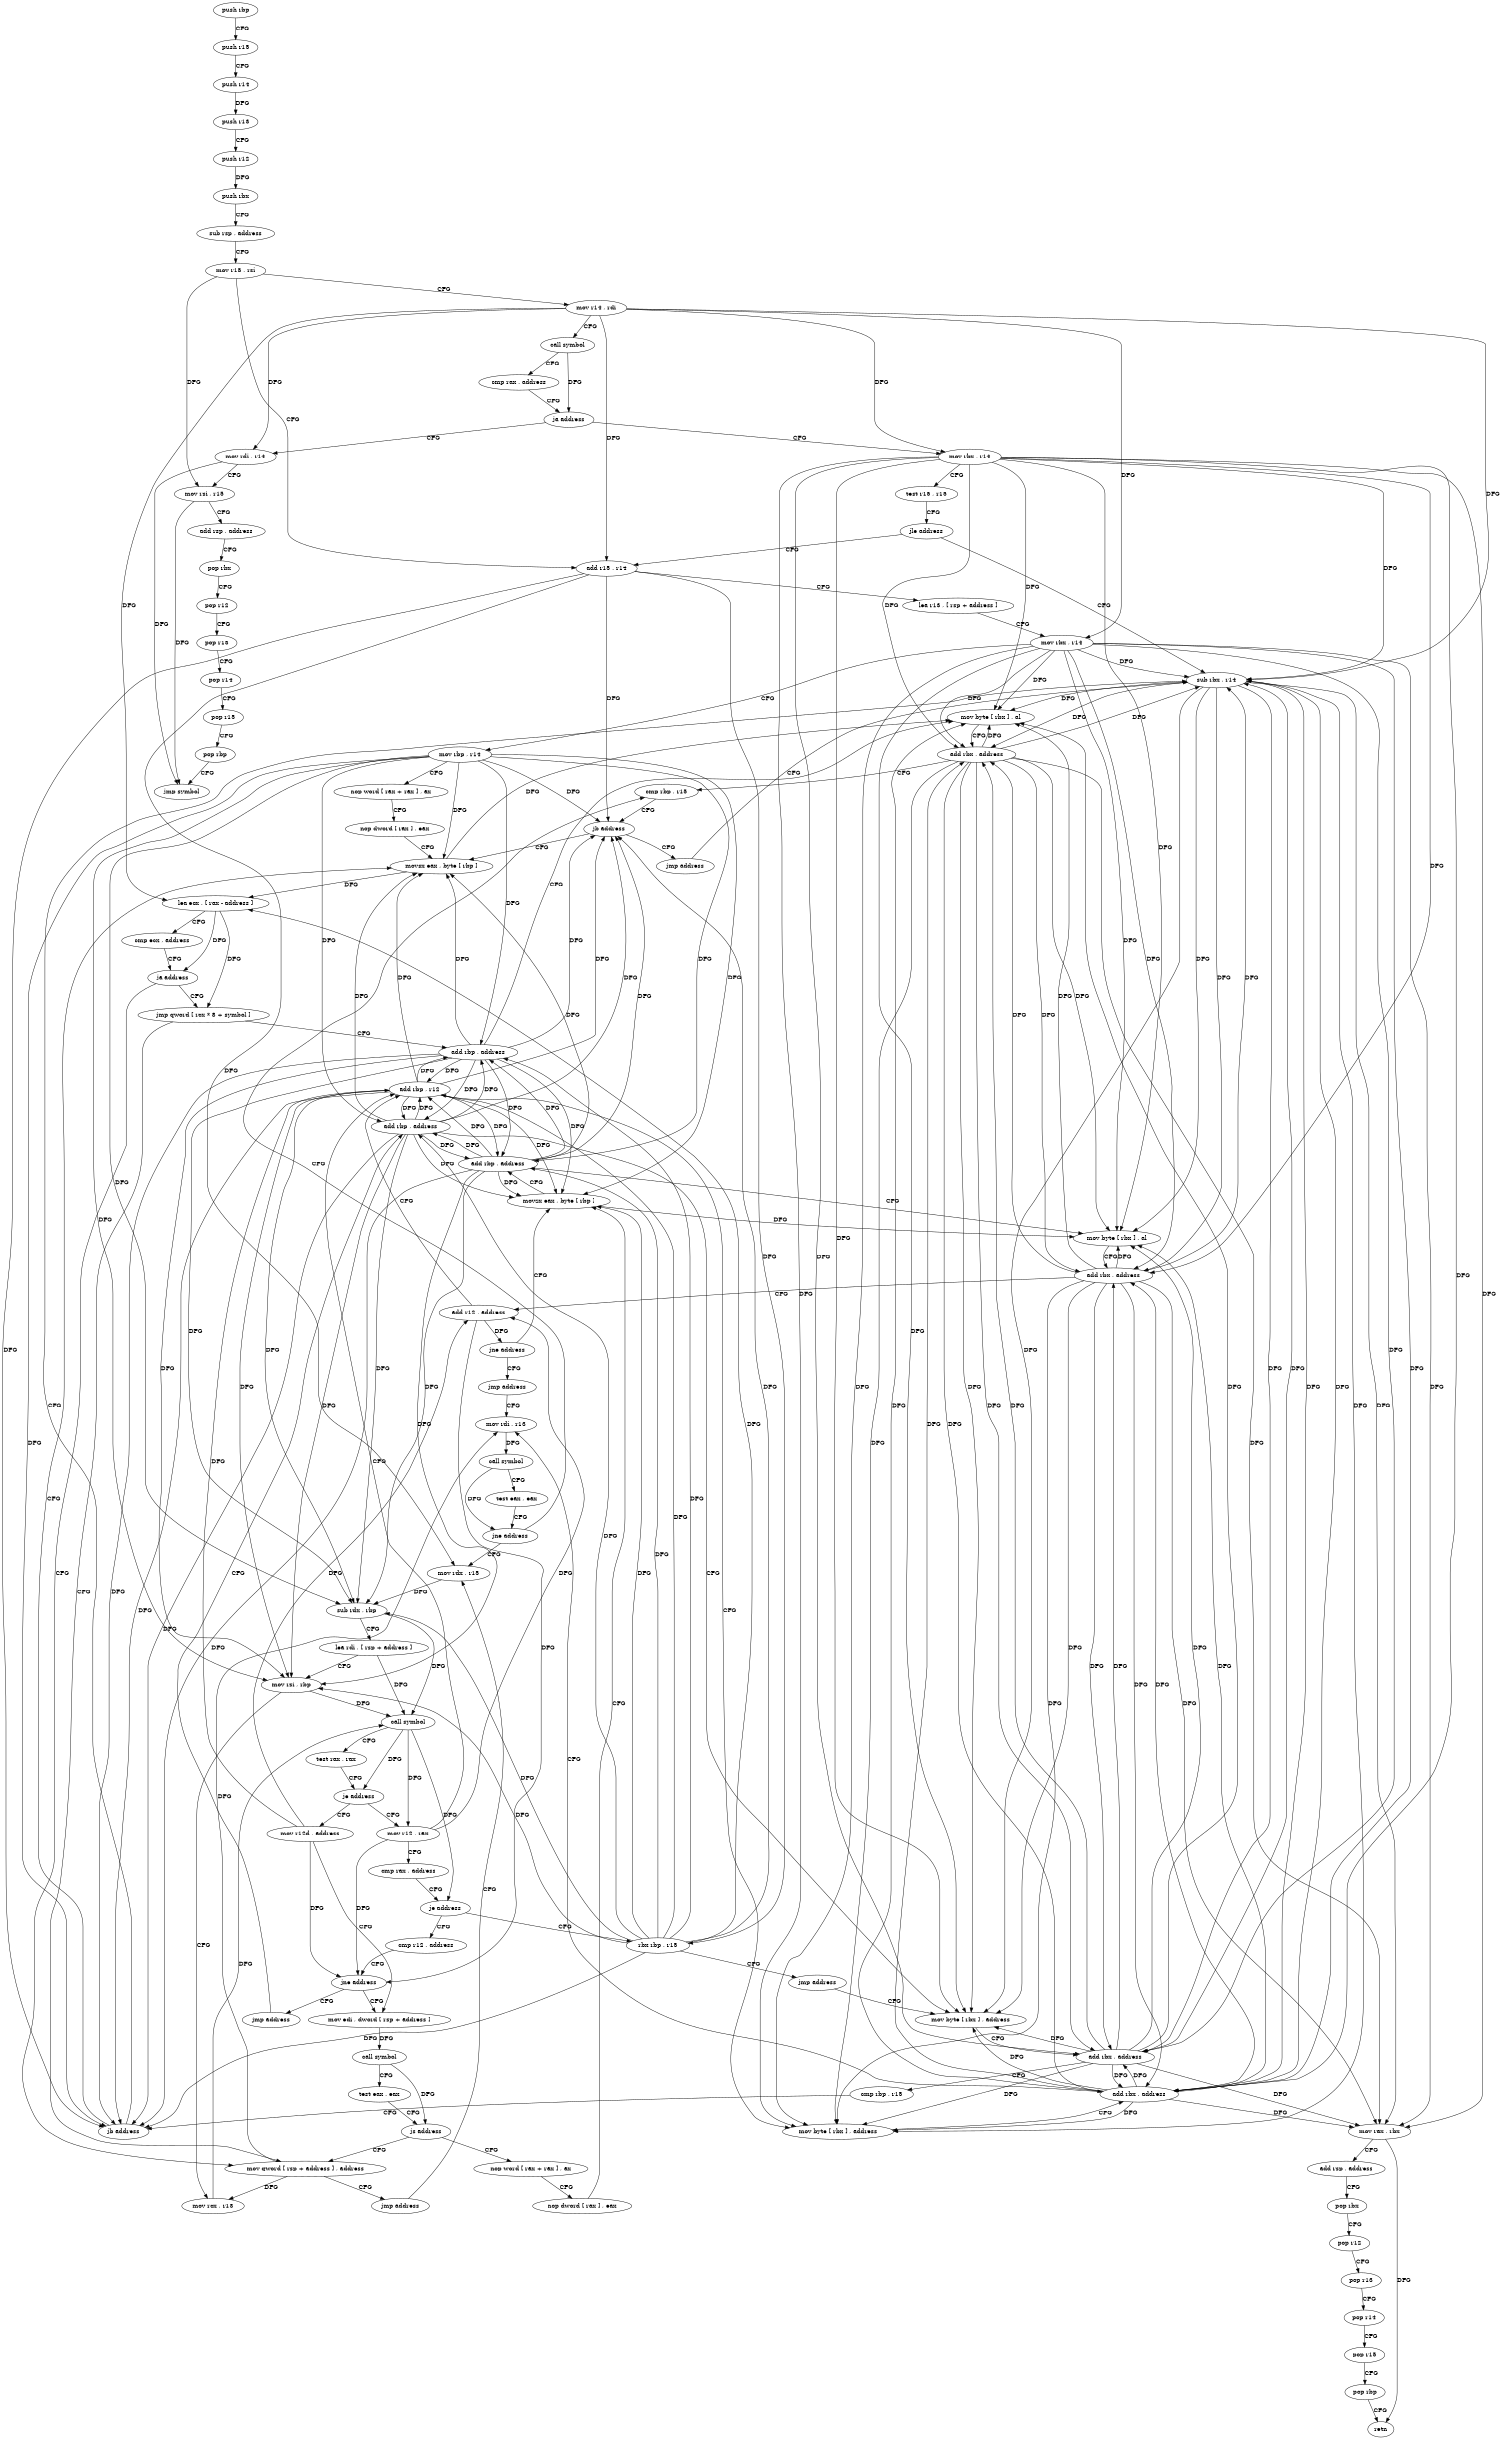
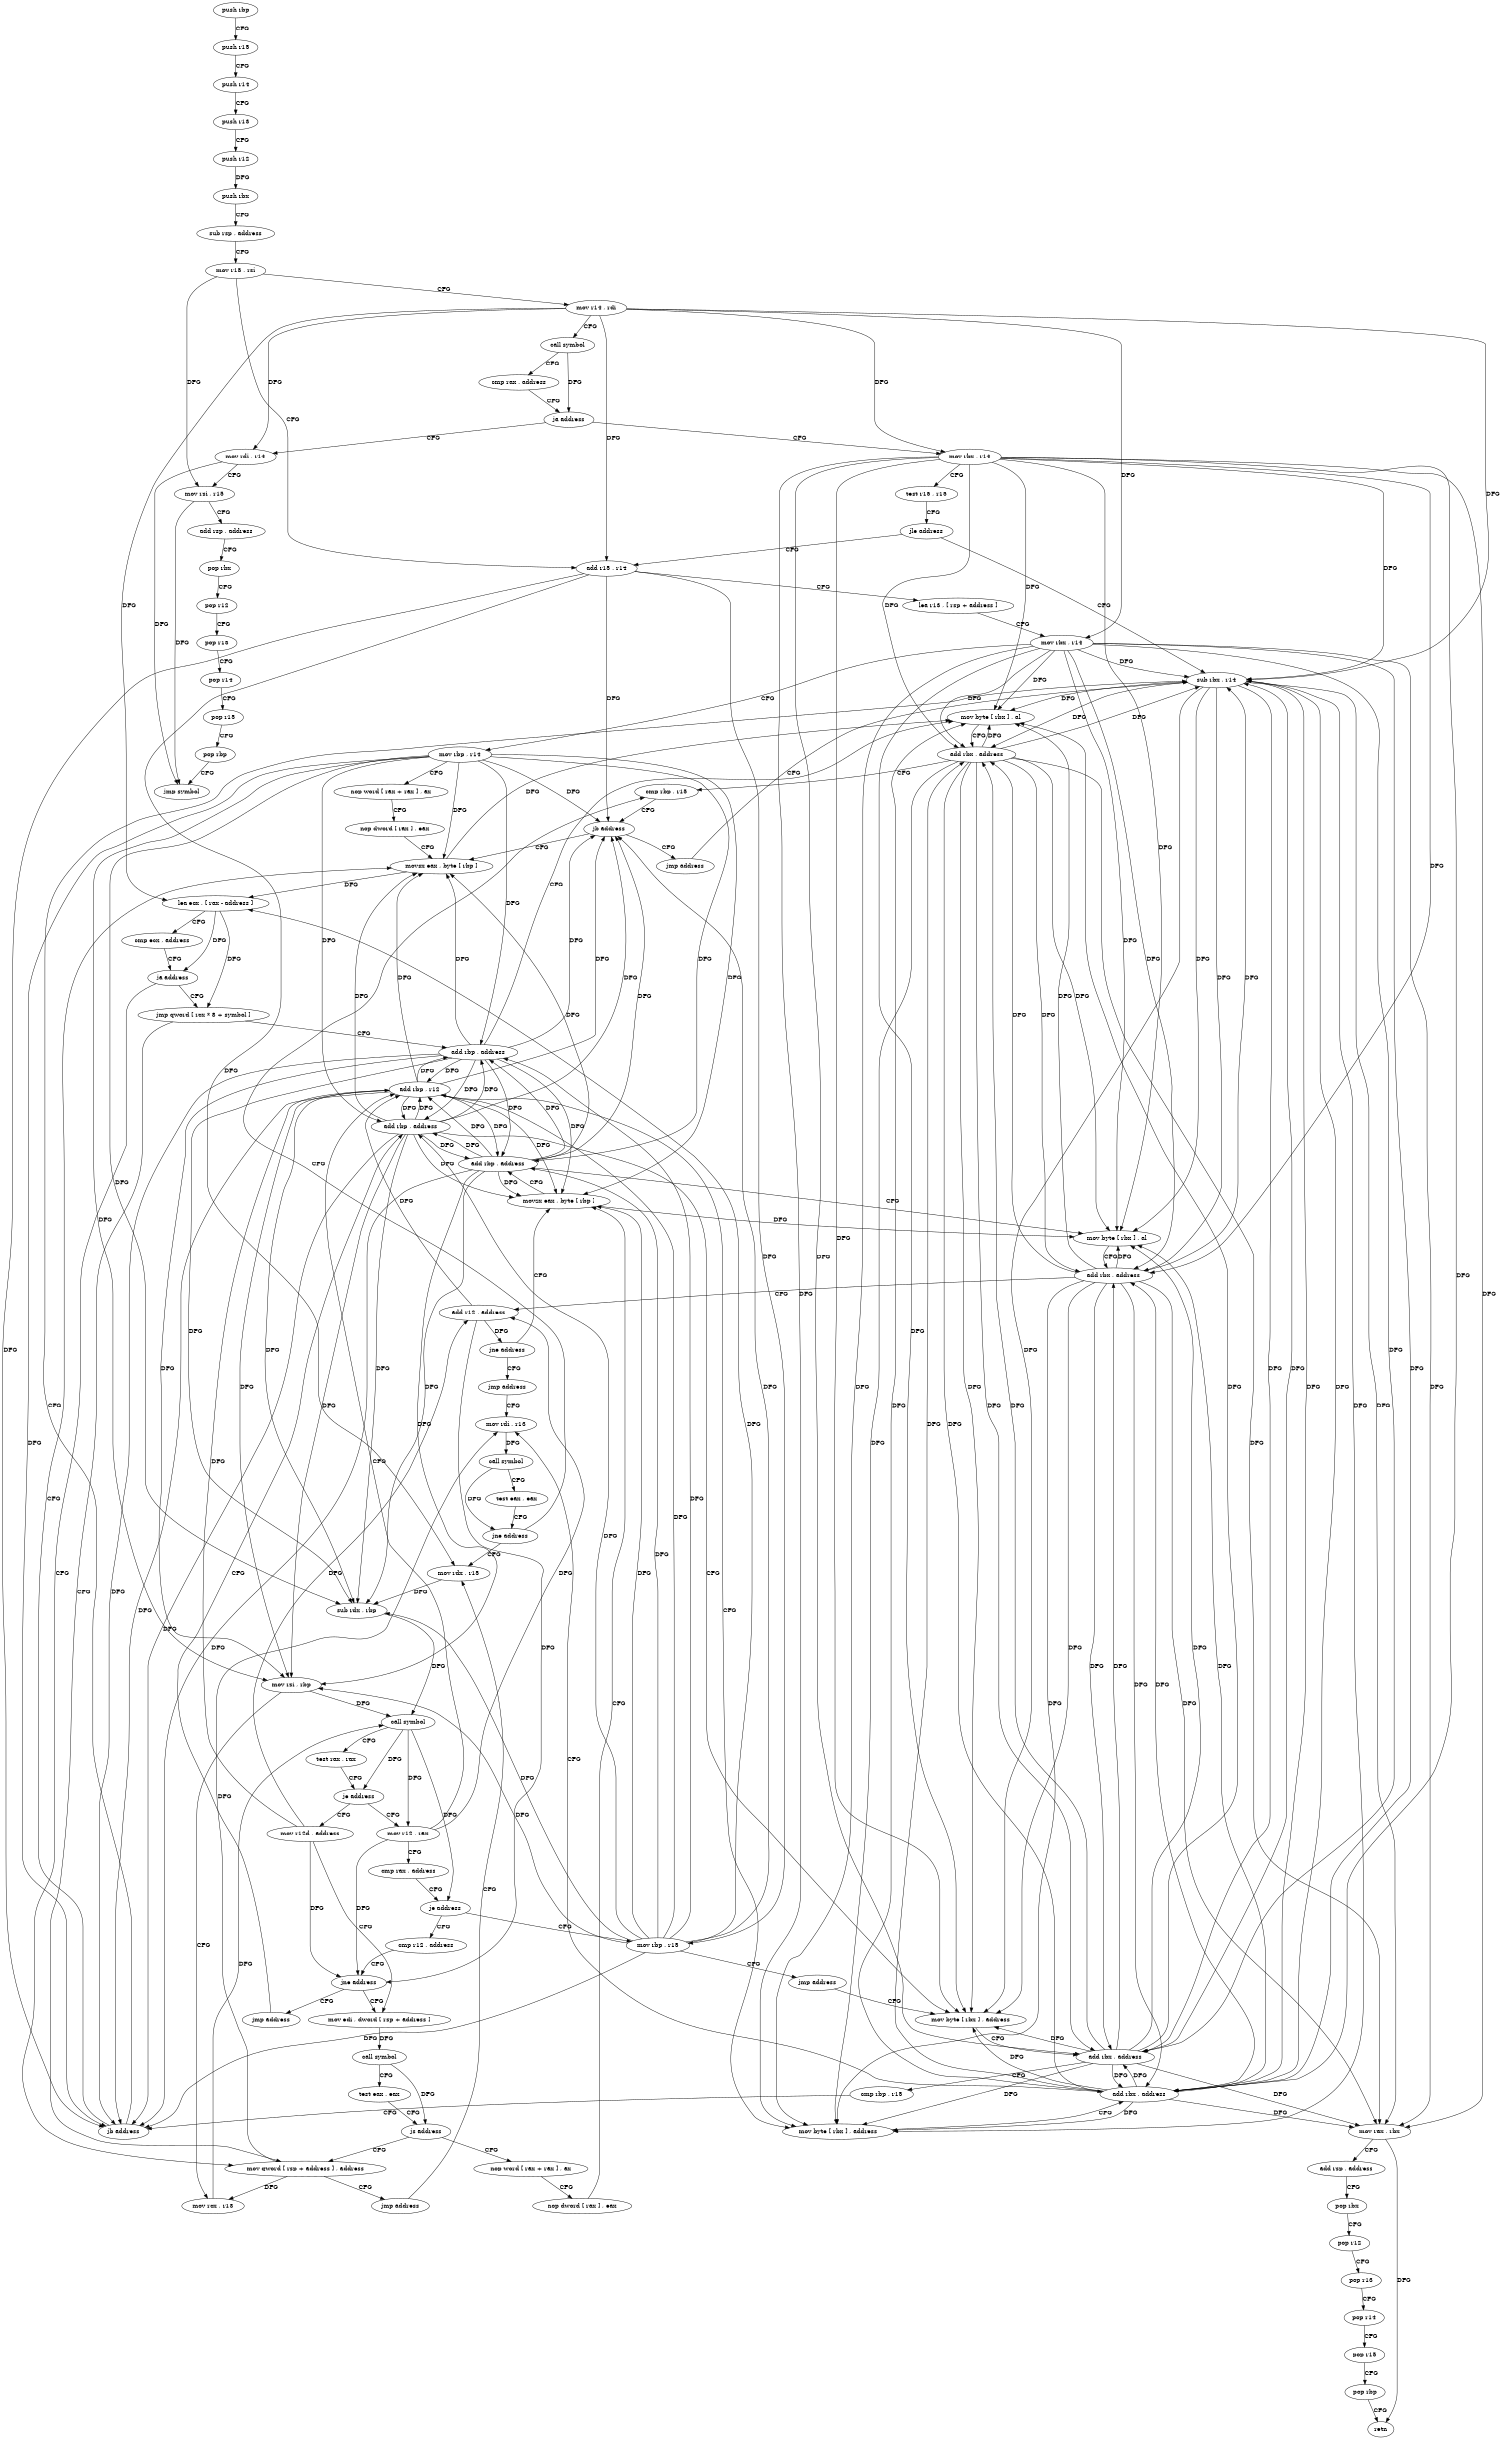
edge "push r14" -> "push r13": label "DFG" -> "CFG"
edge "add r12 , address" -> "add rbp , r12": label "CFG" -> "DFG"
node "lea rdi , [ rsp + address ]": removed
node "rbx rbp , r15": label "rbx rbp , r15" -> "mov rbp , r15"
